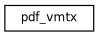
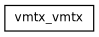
node "pdf_vmtx": label "pdf_vmtx" -> "vmtx_vmtx"
